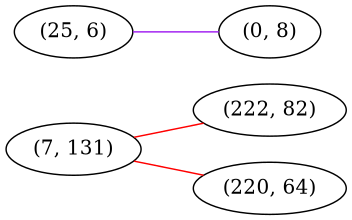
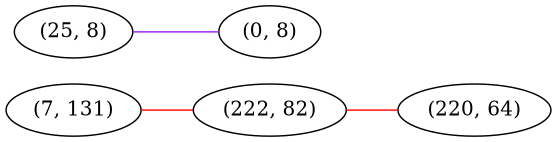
node "(25, 6)": label "(25, 6)" -> "(25, 8)"
edge "(7, 131)" -- "(220, 64)": now "(222, 82)" -- "(220, 64)"
